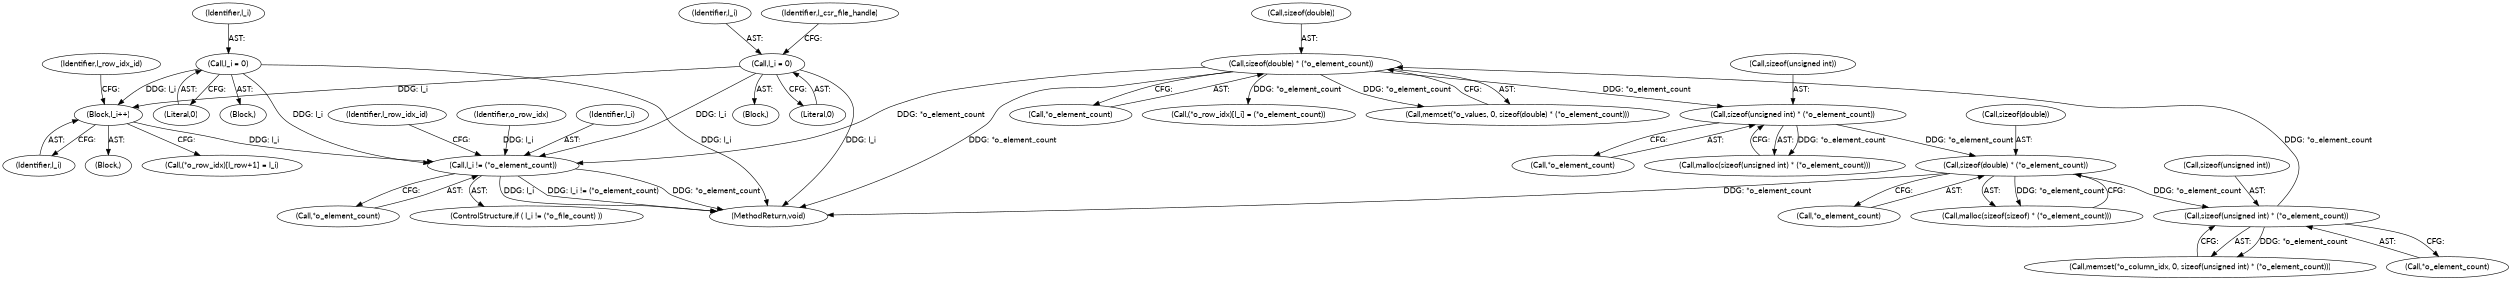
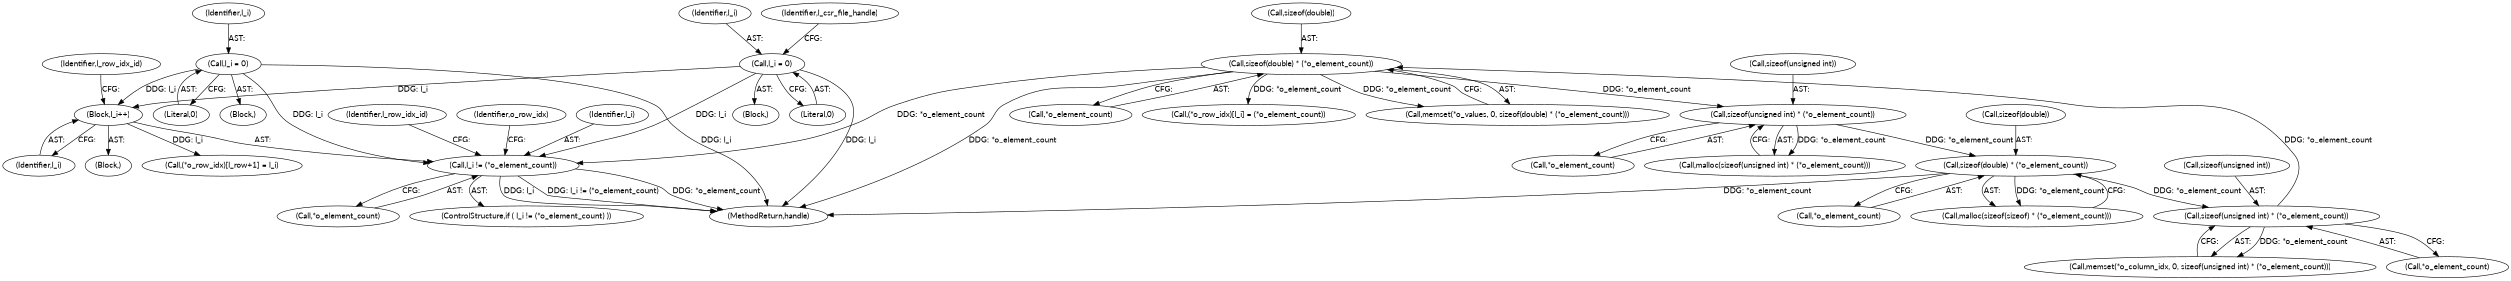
edge "(Block,l_i++)" -> "(Call,(*o_row_idx)[l_row+1] = l_i)": label "CFG: " -> "DDG: l_i"
edge "(Block,l_i++)" -> "(Call,l_i != (*o_element_count))": label "DDG: l_i" -> "AST: "
edge "(Identifier,o_row_idx)" -> "(Call,l_i != (*o_element_count))": label "DDG: l_i" -> "CFG: "
node "(ControlStructure,if ( l_i != (*o_file_count) ))": label "(ControlStructure,if ( l_i != (*o_file_count) ))" -> "(ControlStructure,if ( l_i != (*o_element_count) ))"
node "(MethodReturn,void)": label "(MethodReturn,void)" -> "(MethodReturn,handle)"
